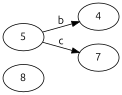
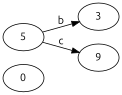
node "4": label "4" -> "3"
node "7": label "7" -> "9"
node "8": label "8" -> "0"
